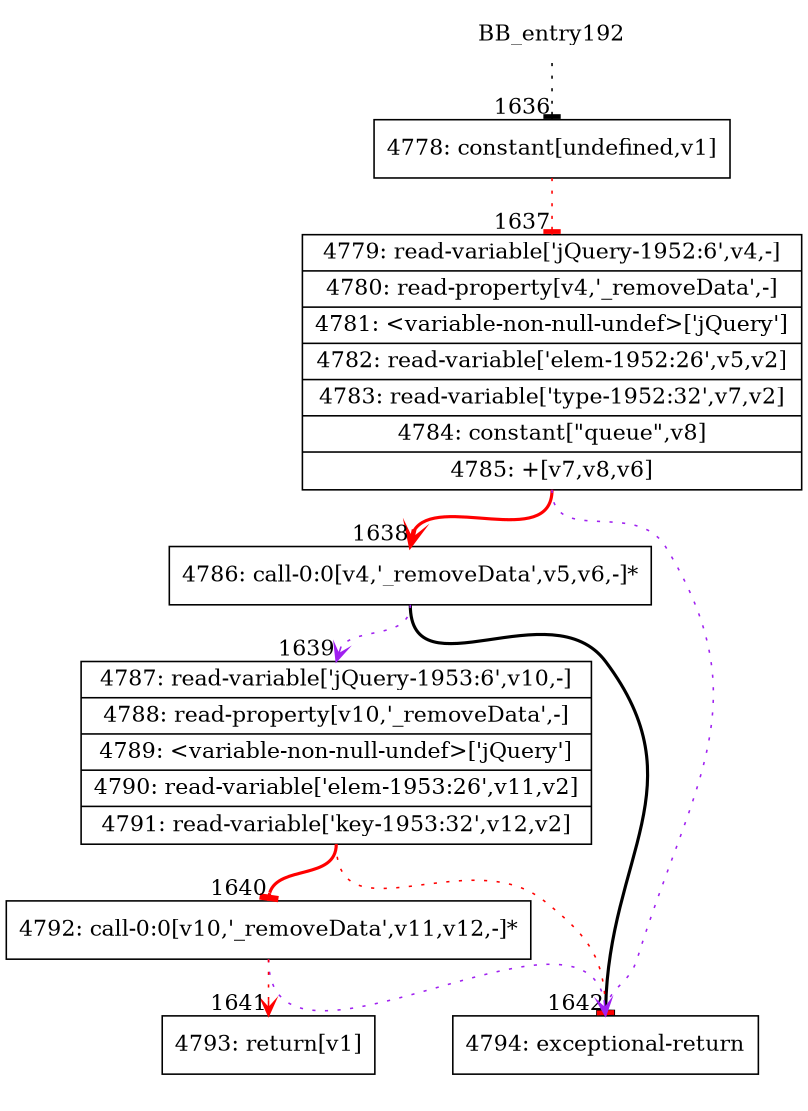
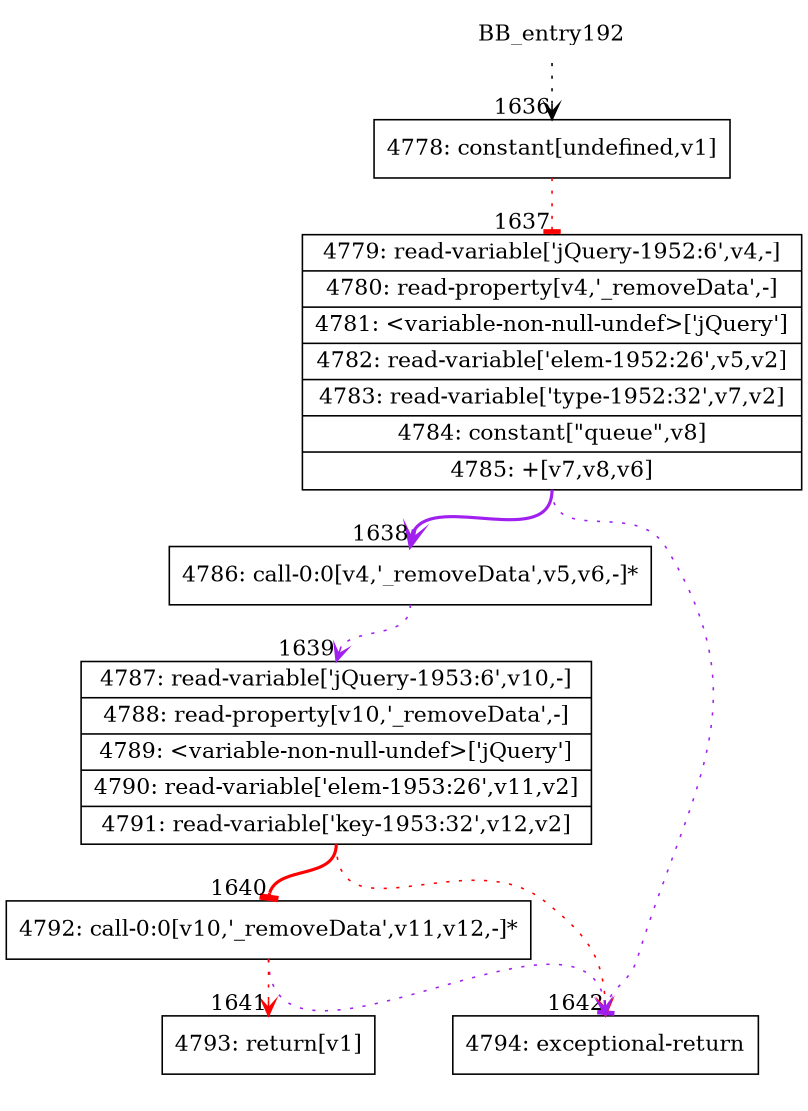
edge "BB_entry192" -> "4778: constant[undefined,v1]": arrowhead tee -> vee
edge "4779: read-variable['jQuery-1952:6',v4,-]" -> "4786: call-0:0[v4,'_removeData',v5,v6,-]*": color red -> purple
edge "4786: call-0:0[v4,'_removeData',v5,v6,-]*" -> "4794: exceptional-return": removed
edge "4787: read-variable['jQuery-1953:6',v10,-]" -> "4794: exceptional-return": arrowhead tee -> vee
